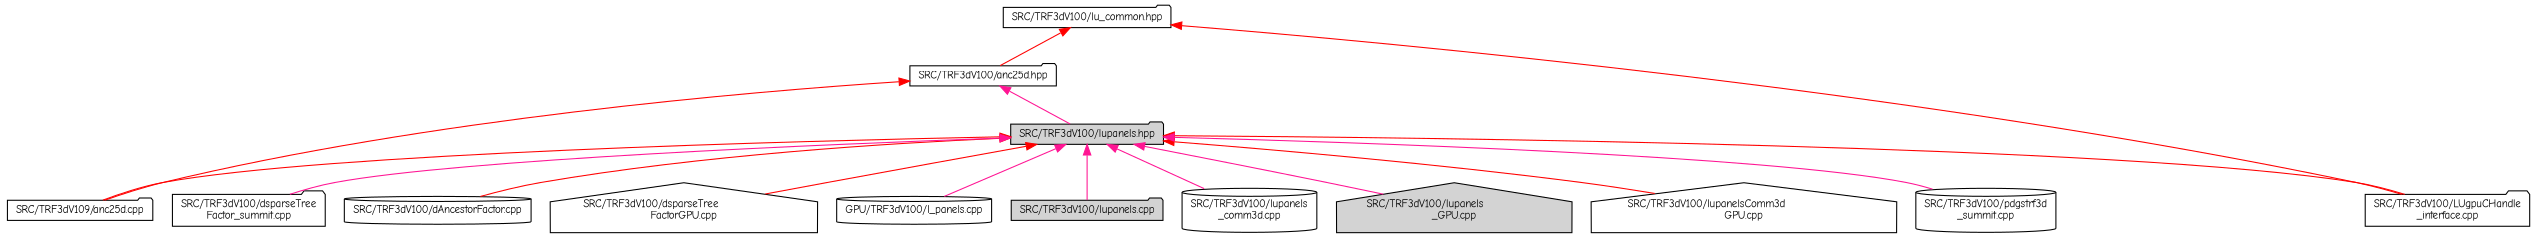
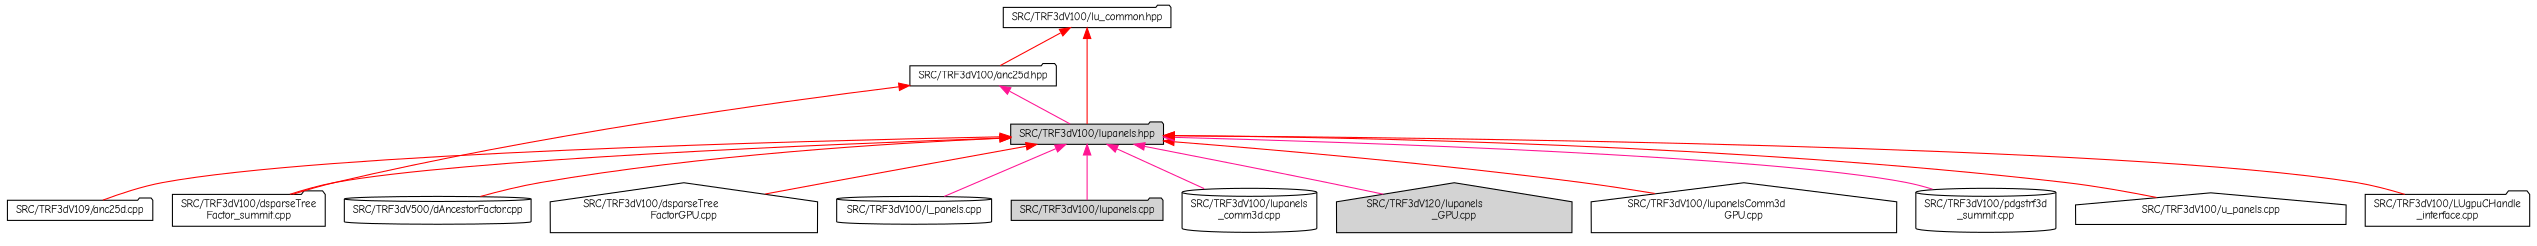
edge "SRC/TRF3dV100/LUgpuCHandle _interface.cpp" -> "SRC/TRF3dV100/lu_common.hpp": now "SRC/TRF3dV100/lupanels.hpp" -> "SRC/TRF3dV100/lu_common.hpp"
edge "SRC/TRF3dV109/anc25d.cpp" -> "SRC/TRF3dV100/anc25d.hpp": now "SRC/TRF3dV100/dsparseTree Factor_summit.cpp" -> "SRC/TRF3dV100/anc25d.hpp"
edge "SRC/TRF3dV100/dsparseTree Factor_summit.cpp" -> "SRC/TRF3dV100/lupanels.hpp": color deeppink -> red
node "SRC/TRF3dV100/dAncestorFactor.cpp": label "SRC/TRF3dV100/dAncestorFactor.cpp" -> "SRC/TRF3dV500/dAncestorFactor.cpp"
node "GPU/TRF3dV100/l_panels.cpp": label "GPU/TRF3dV100/l_panels.cpp" -> "SRC/TRF3dV100/l_panels.cpp"
node "SRC/TRF3dV100/lupanels _GPU.cpp": label "SRC/TRF3dV100/lupanels _GPU.cpp" -> "SRC/TRF3dV120/lupanels _GPU.cpp"
node "SRC/TRF3dV100/u_panels.cpp": added
